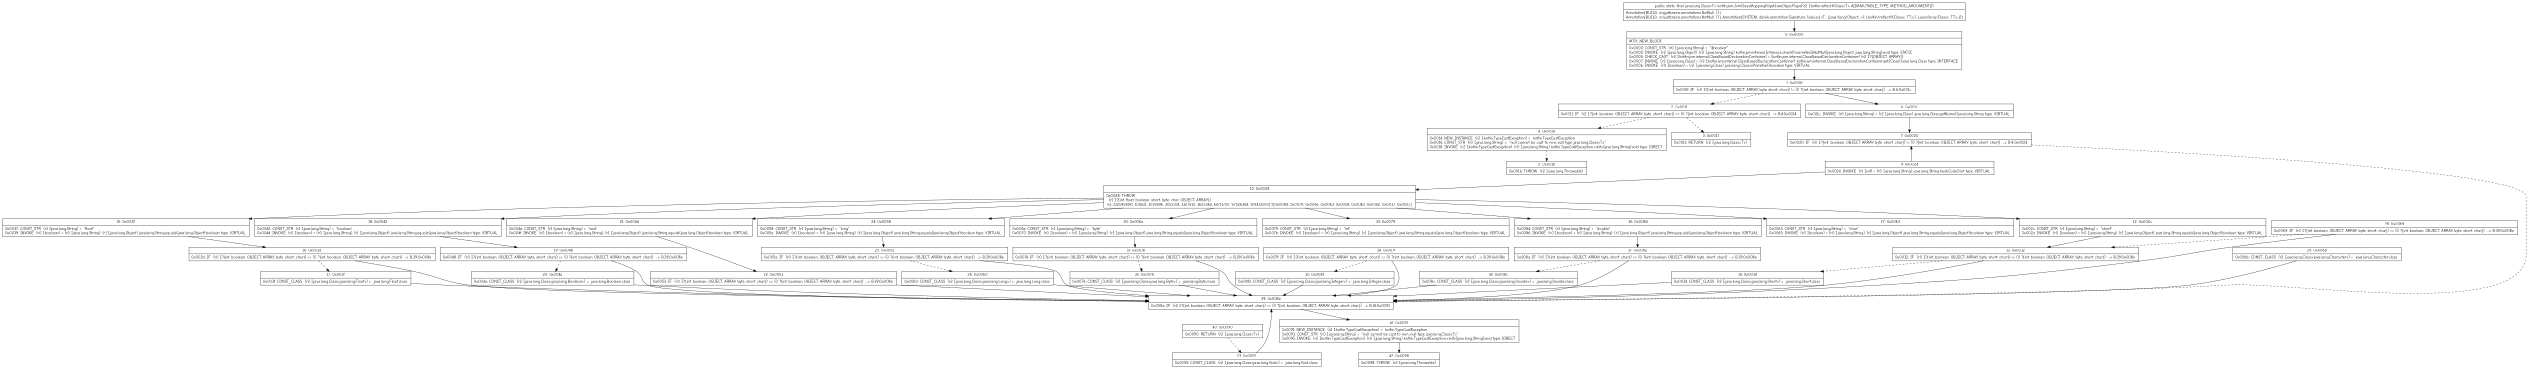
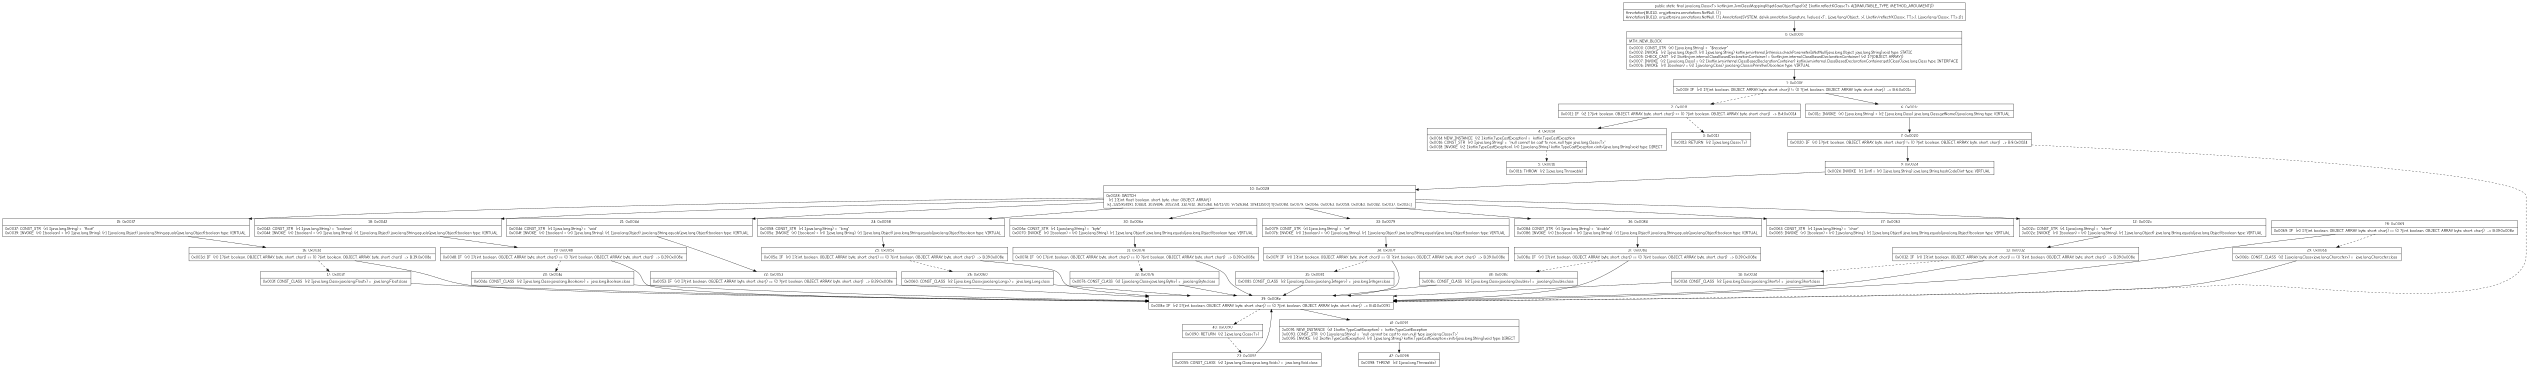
edge "2: 0x0011" -> "4: 0x0014": style dashed -> solid
edge "9: 0x0024" -> "7: 0x0020": reversed
node "10: 0x0028": text "0x0028: THROW" -> "0x0028: SWITCH"
edge "33: 0x0079" -> "34: 0x007f": added
edge "28: 0x0069" -> "13: 0x0032": now "28: 0x0069" -> "29: 0x006b"
edge "39: 0x008e" -> "40: 0x0090": added
